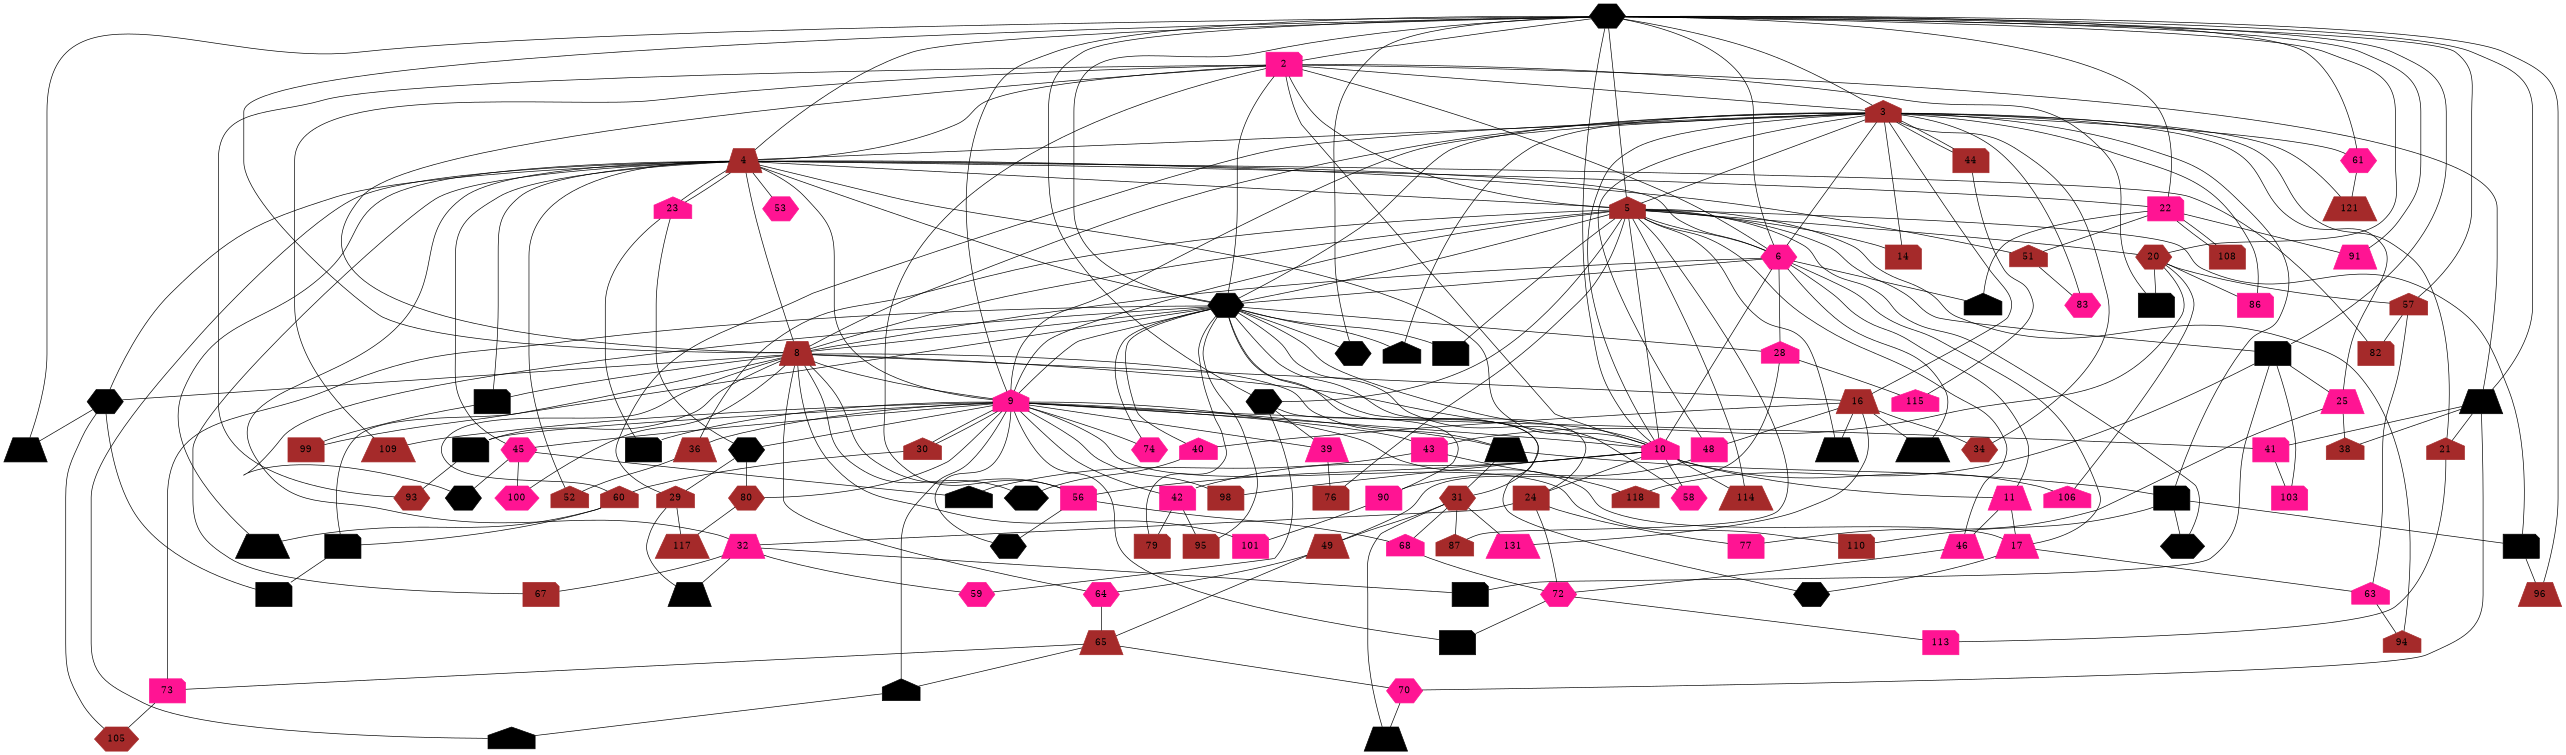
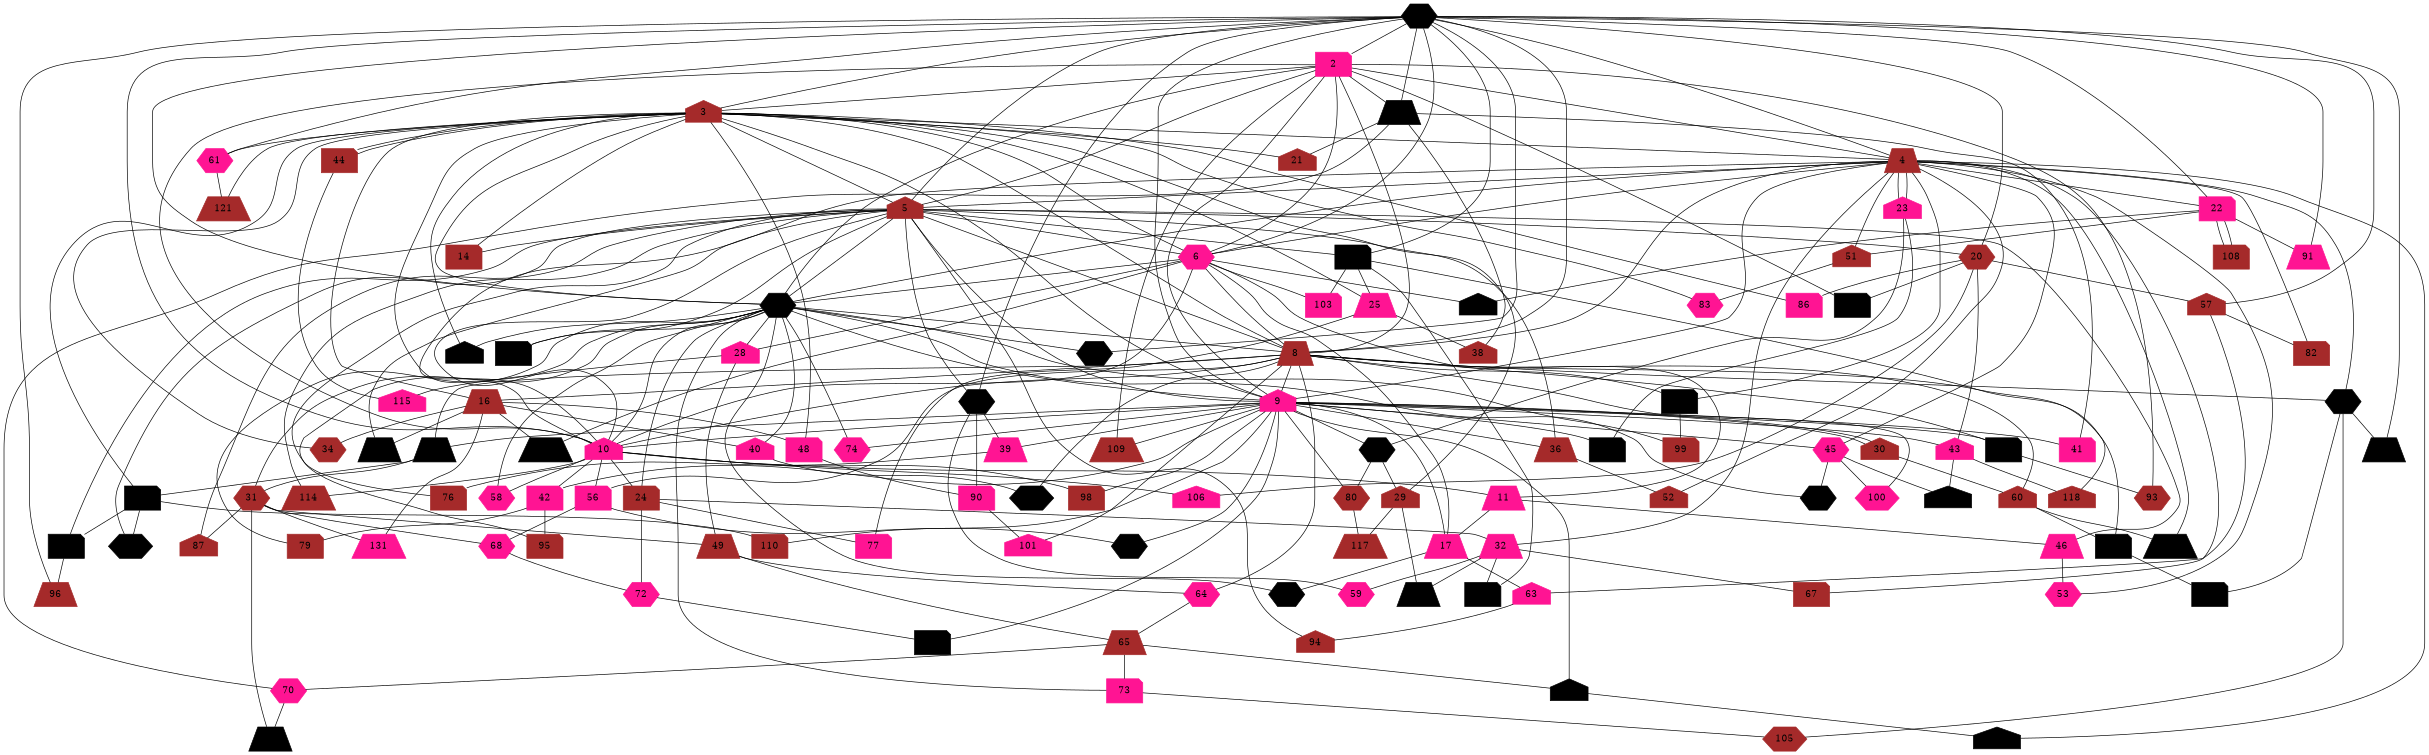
edge "2" -- "56": now "2" -- "9"
node "43": shape note -> house
edge "41" -- "103": now "6" -- "103"
node "101": shape note -> house
node "68": shape house -> hexagon
edge "46" -- "72": now "46" -- "53"
node "113": removed
